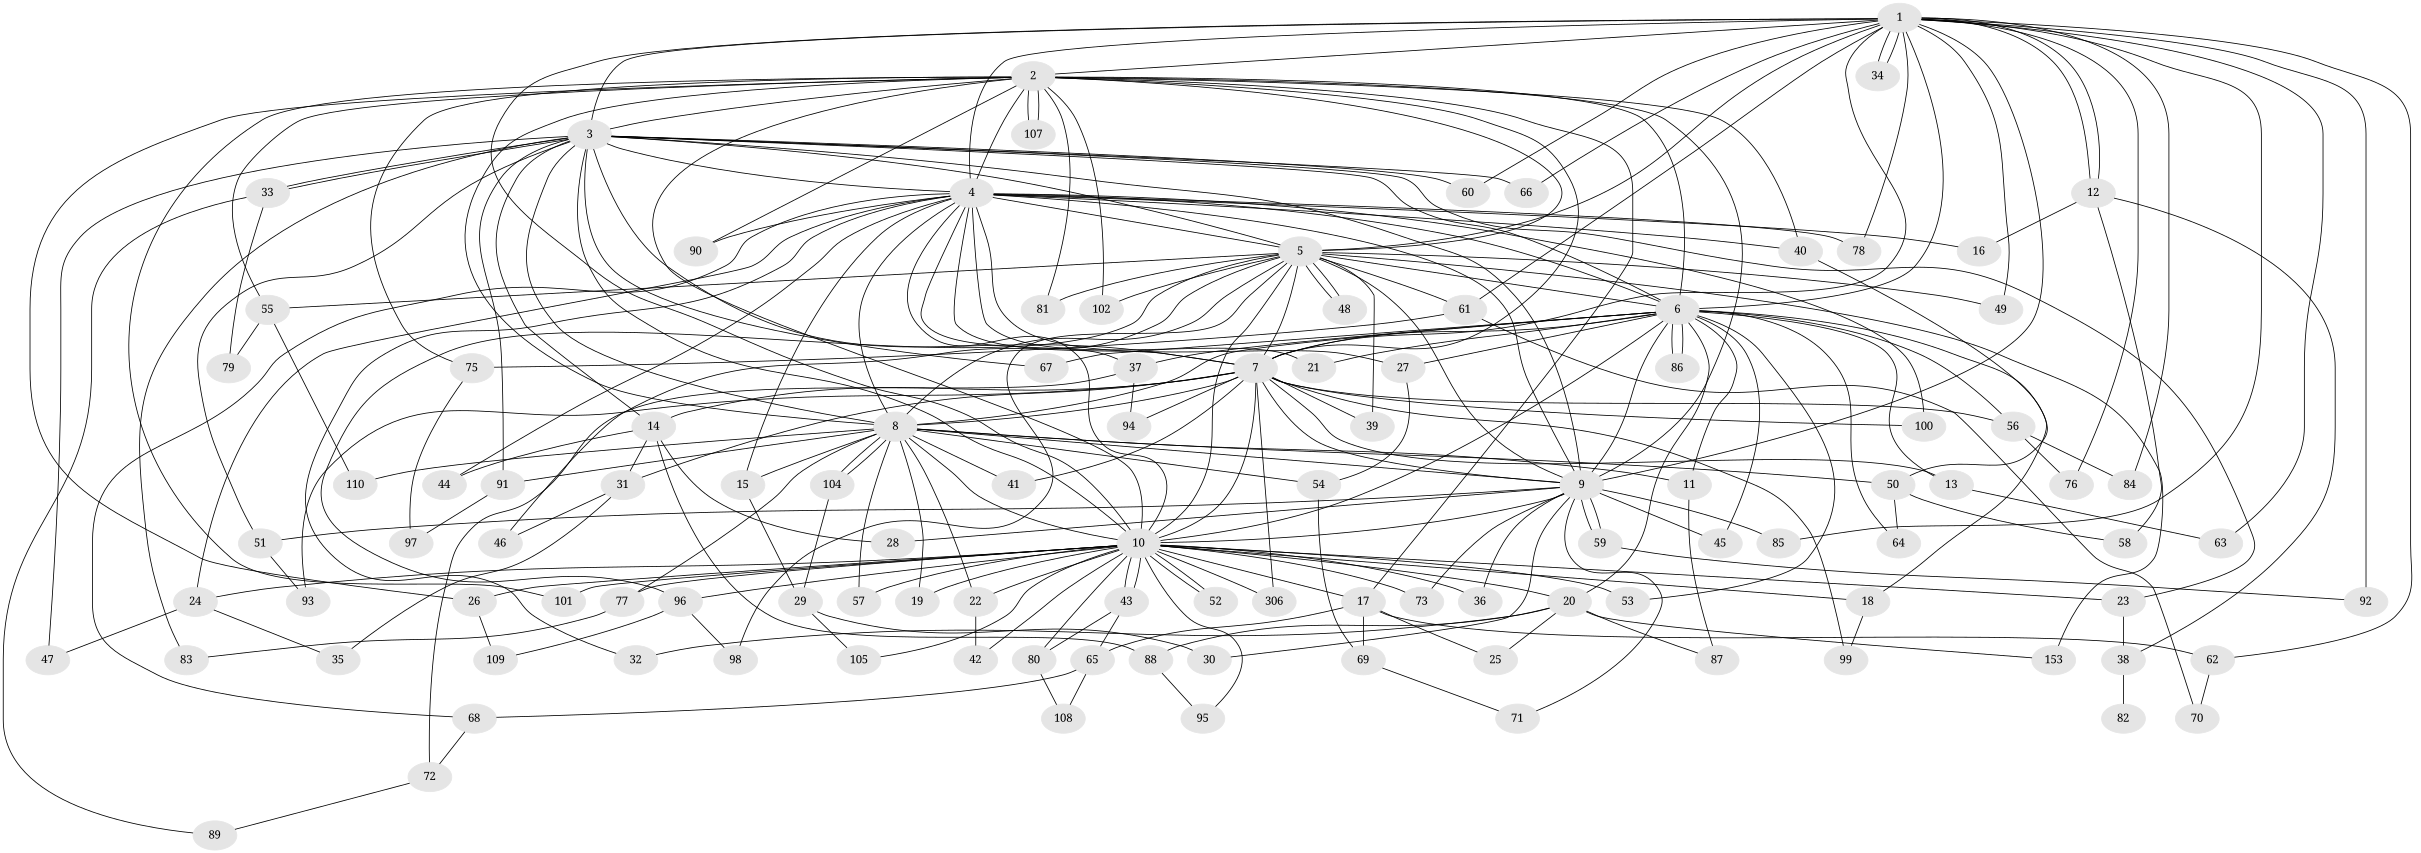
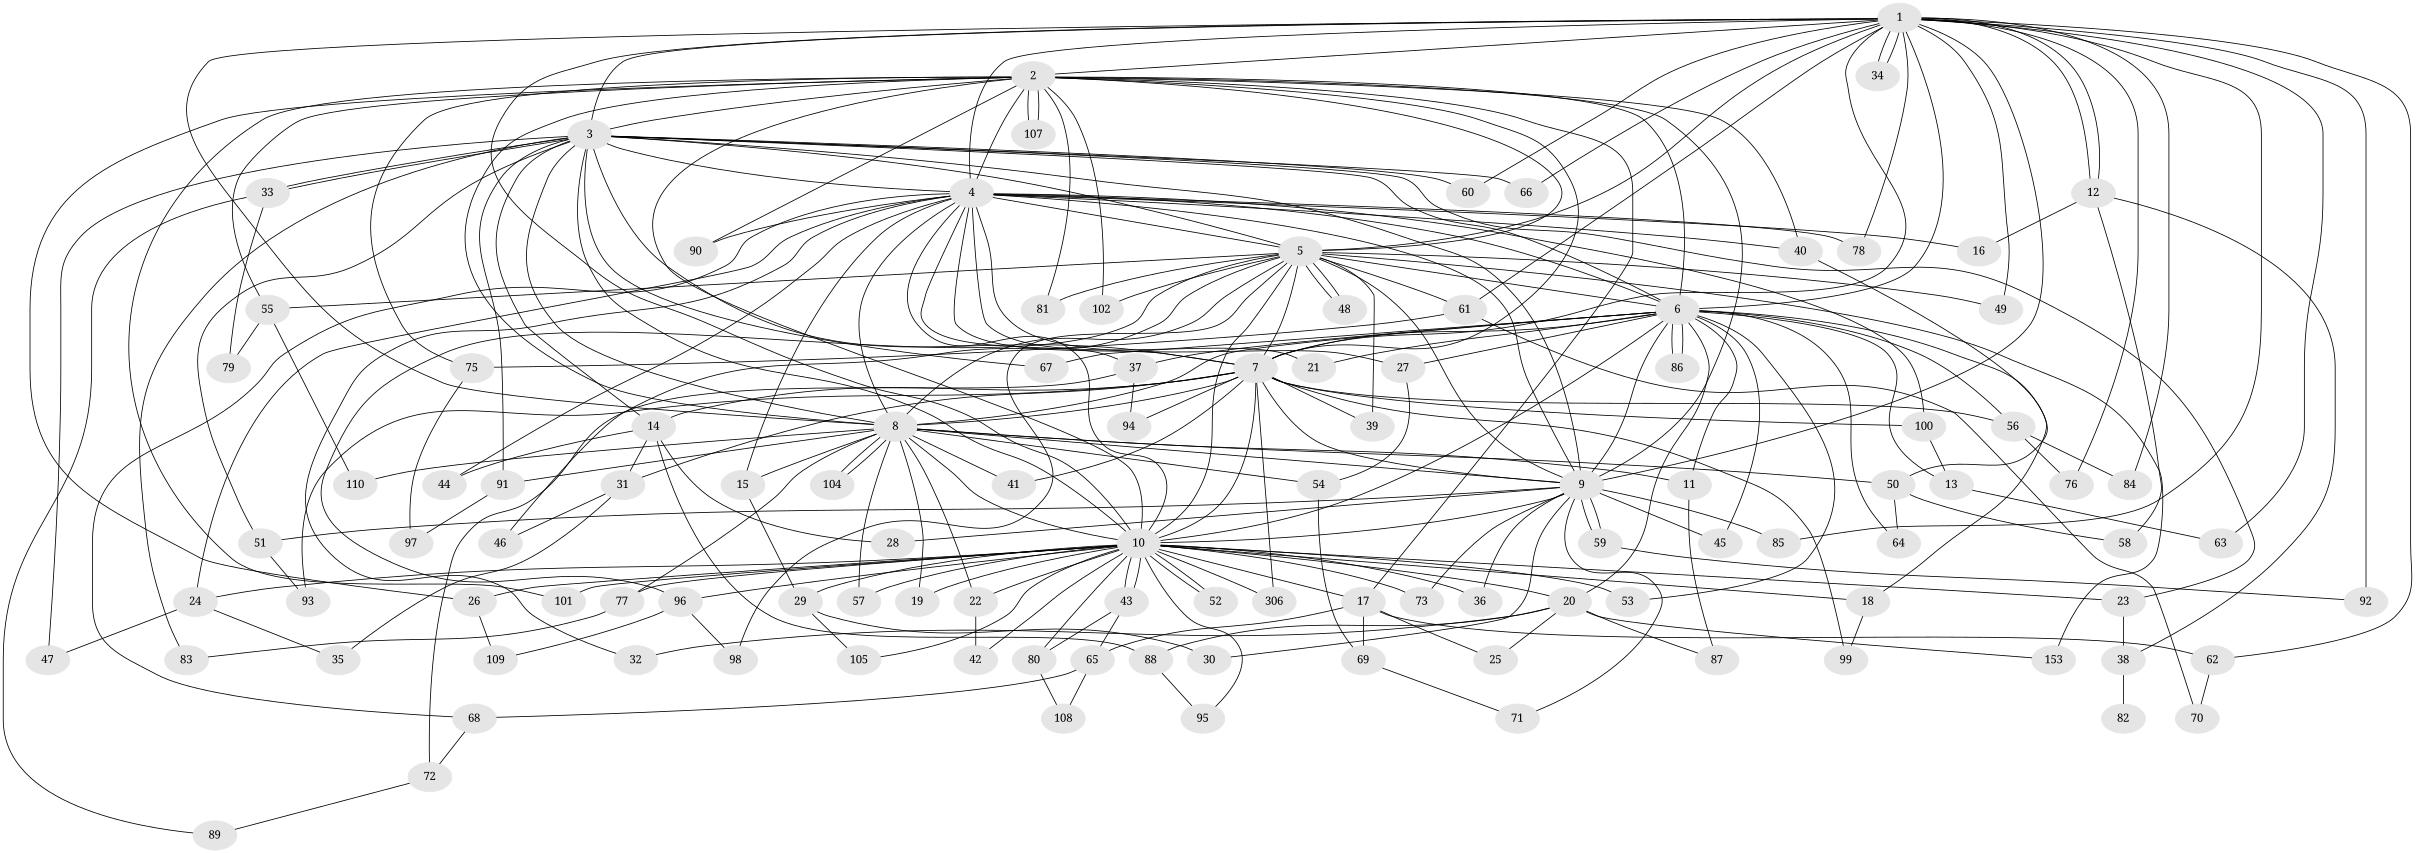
edge "1" -- "8": added
edge "7" -- "13": now "100" -- "13"
edge "104" -- "29": now "10" -- "29"
